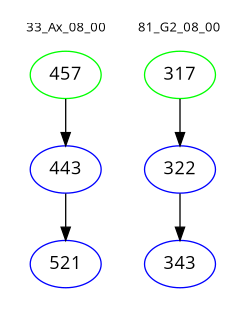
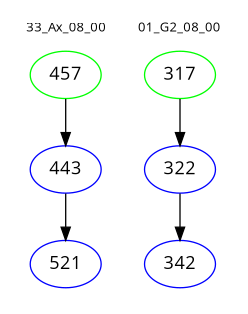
cluster "81_G2_08_00": label "81_G2_08_00" -> "01_G2_08_00"
node "343": label "343" -> "342"
